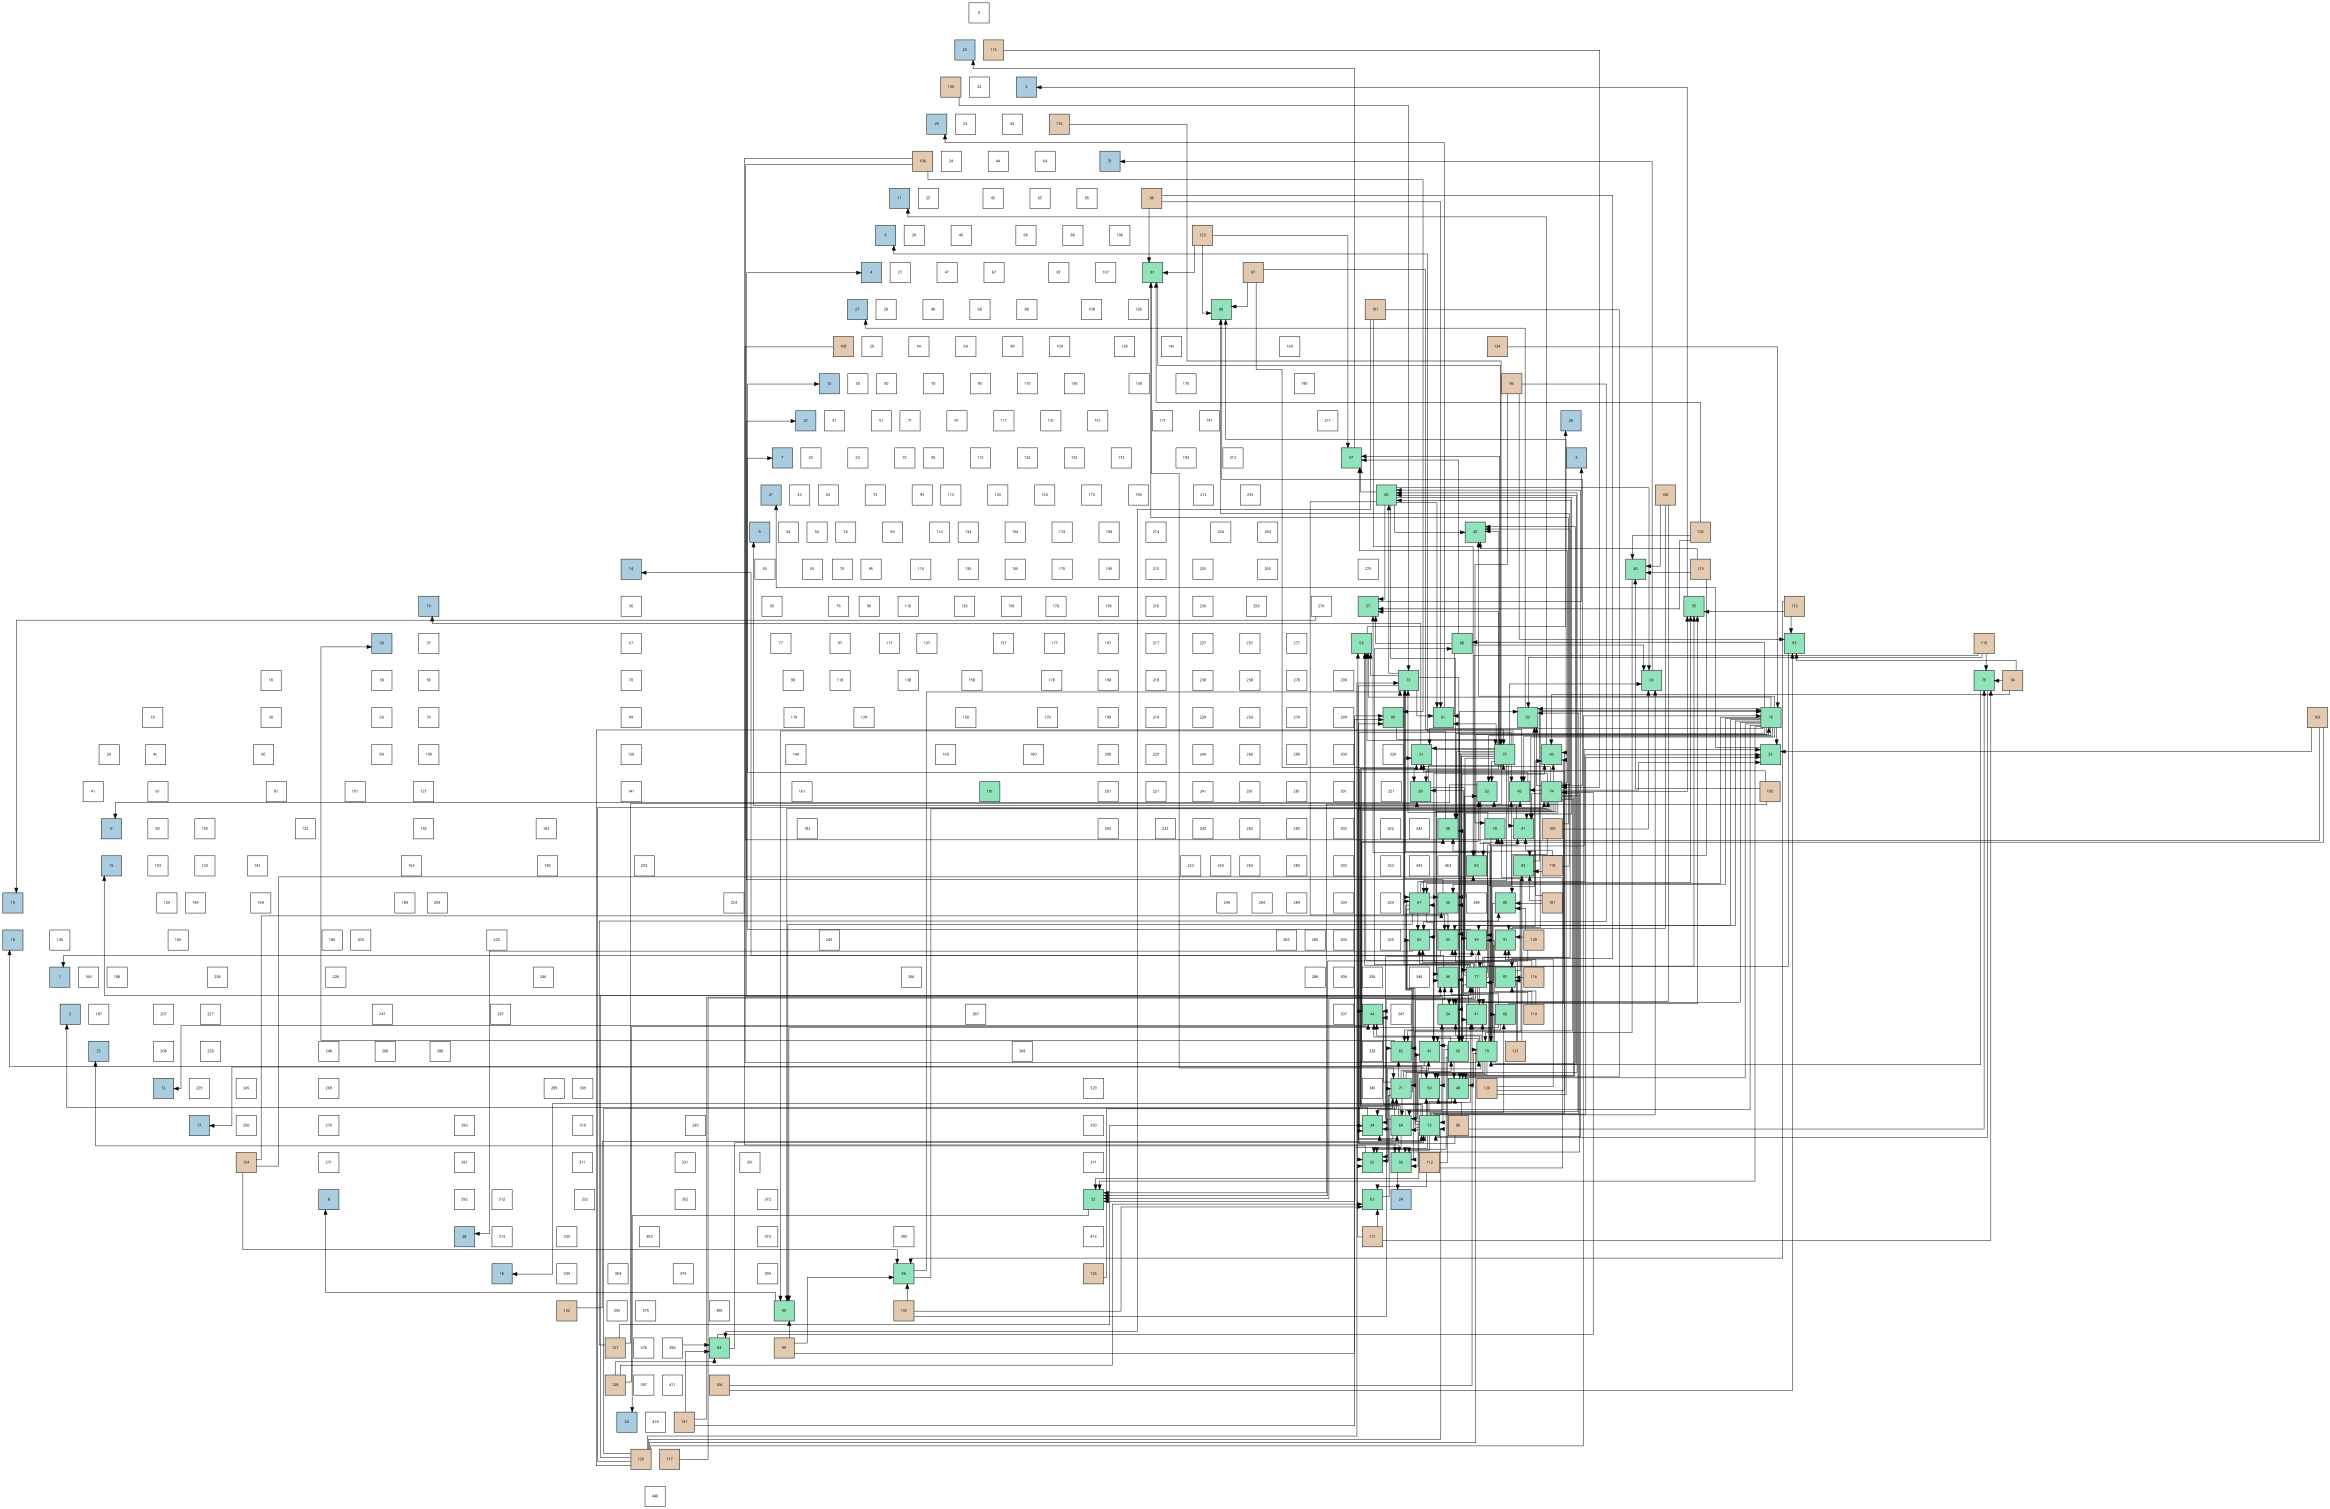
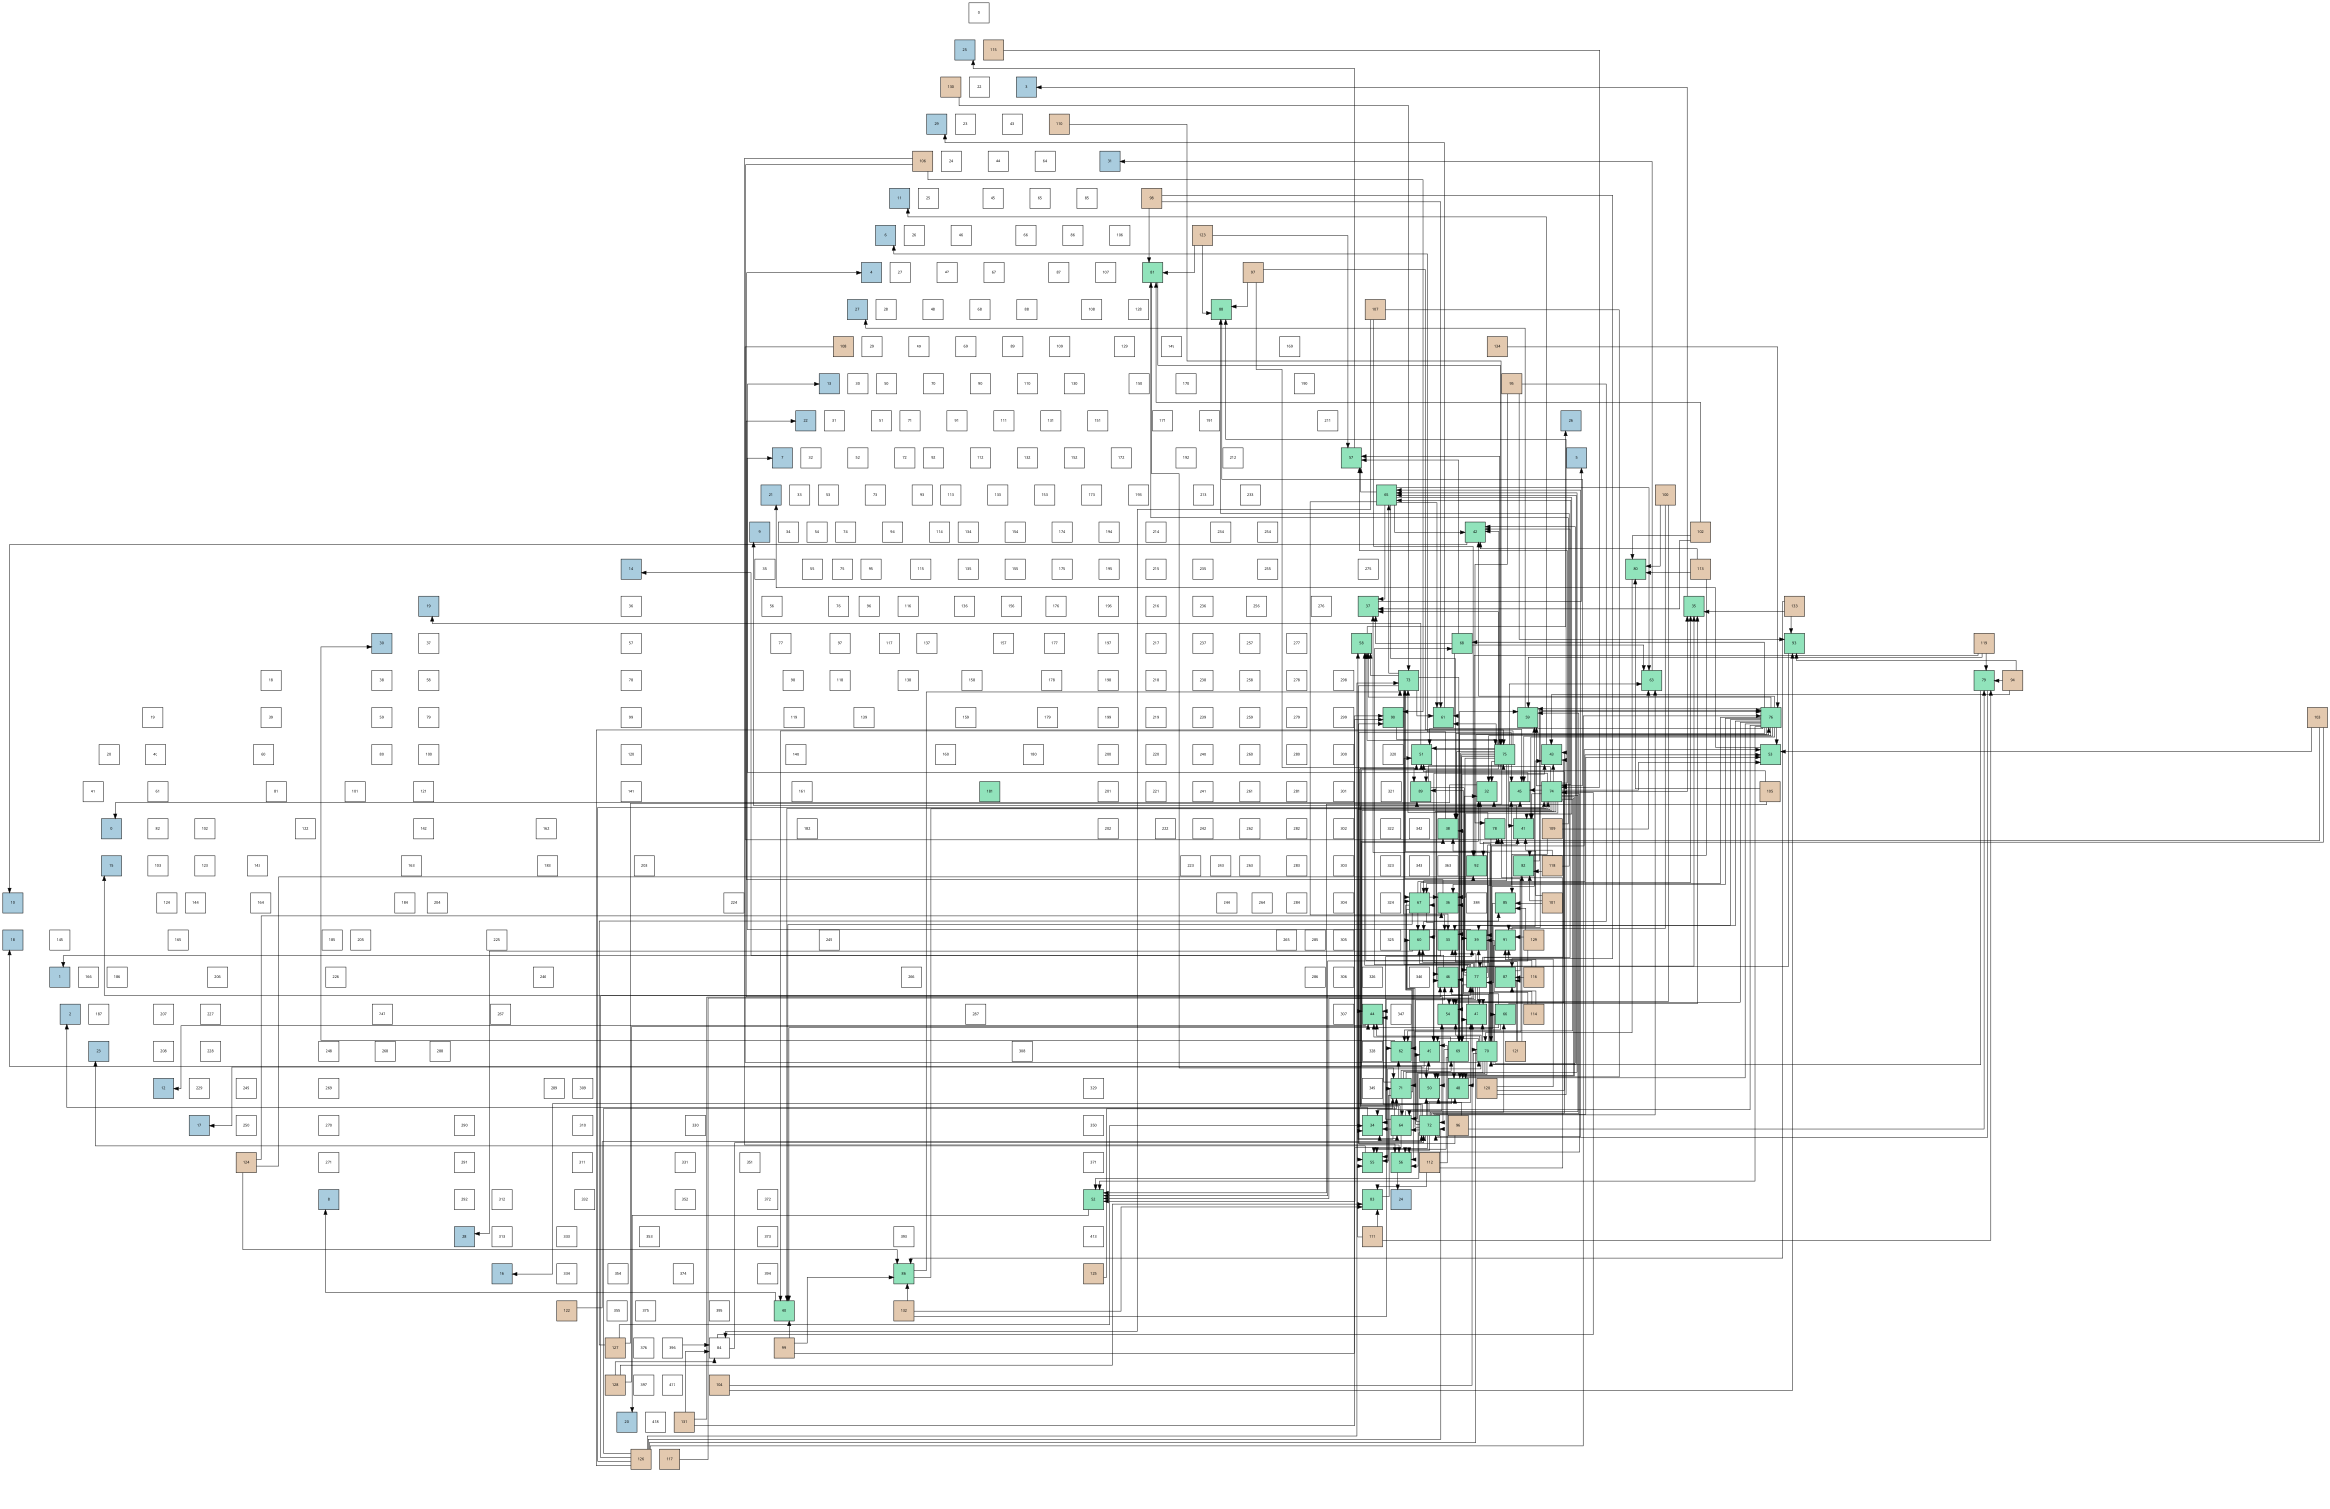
edge "276" -> "10": now "42" -> "10"
node "84": fillcolor #91e3bb -> #ffffff
node "440": removed
